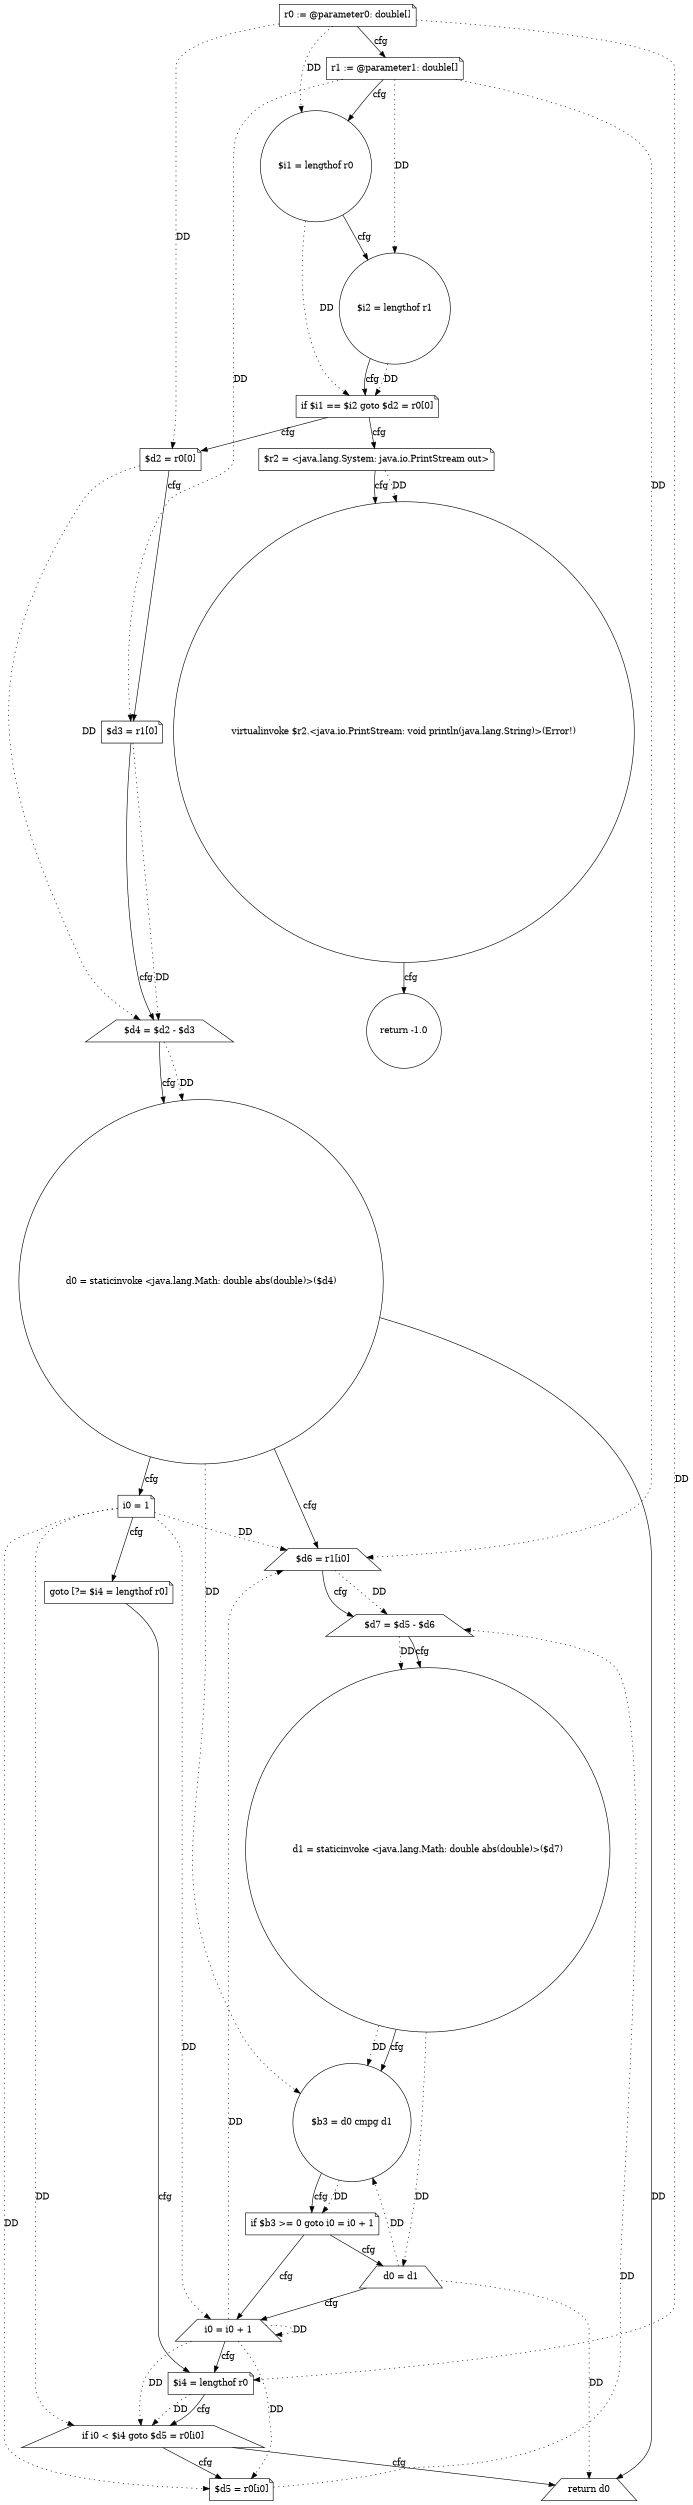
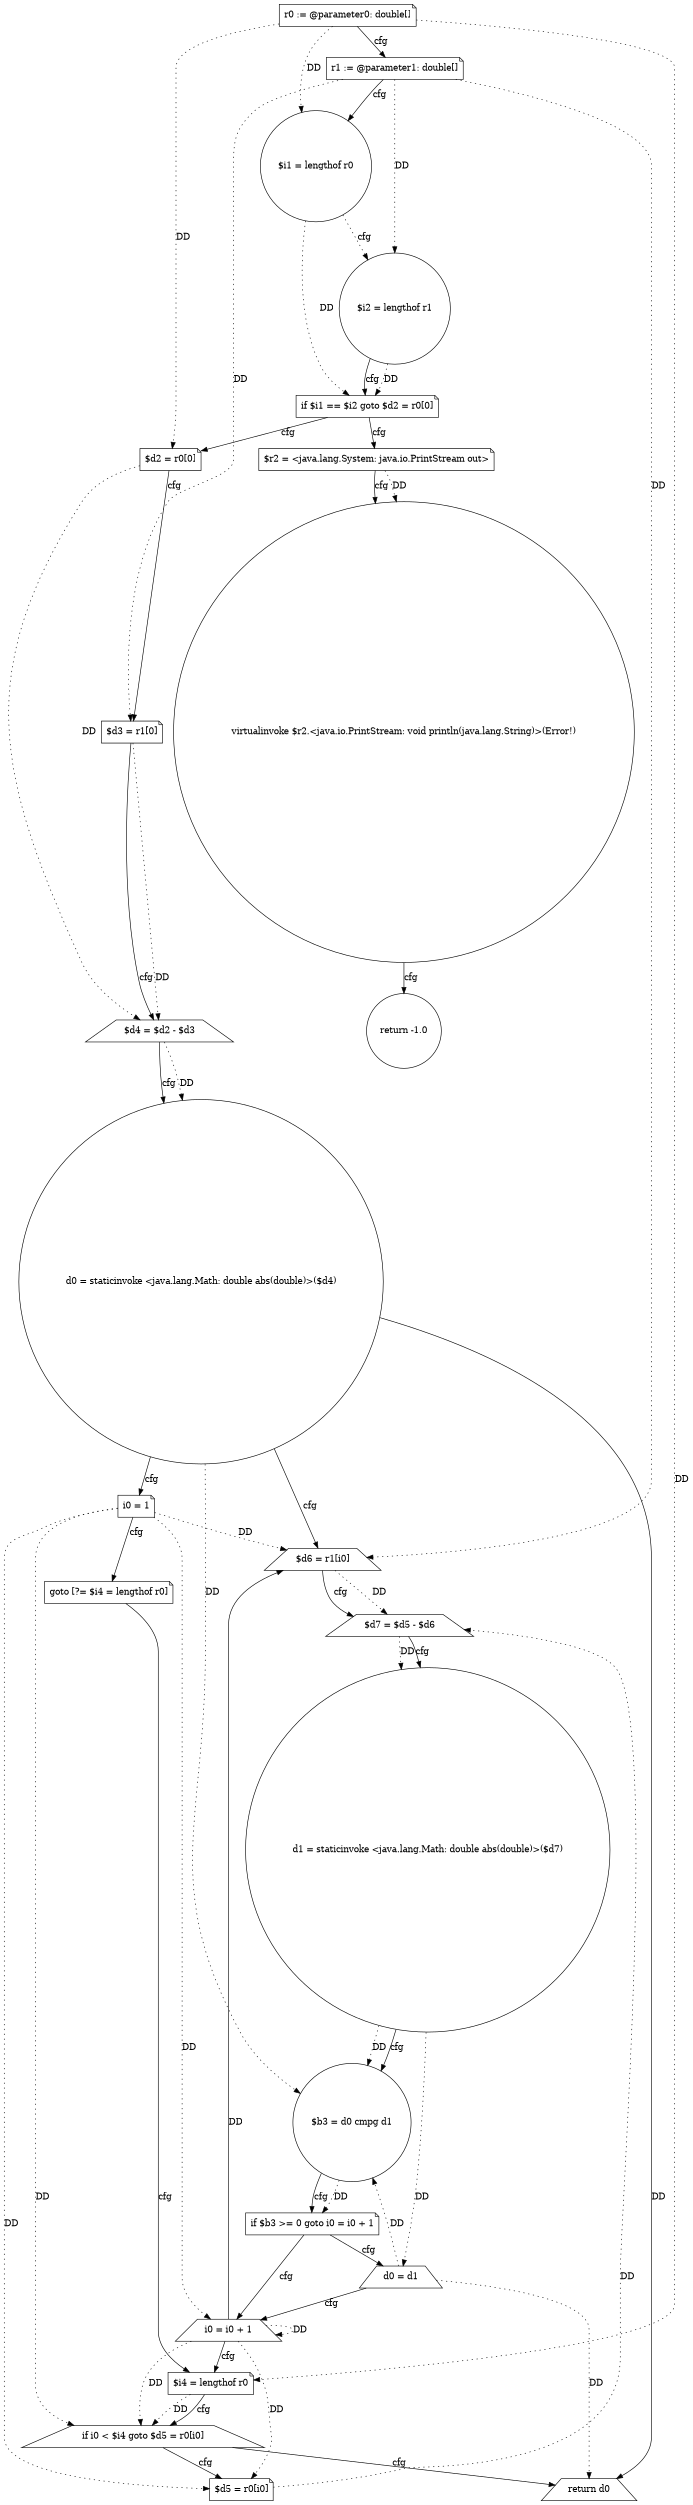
edge "$i1 = lengthof r0" -> "$i2 = lengthof r1": style solid -> dotted
edge "i0 = i0 + 1" -> "$d6 = r1[i0]": style dotted -> solid
